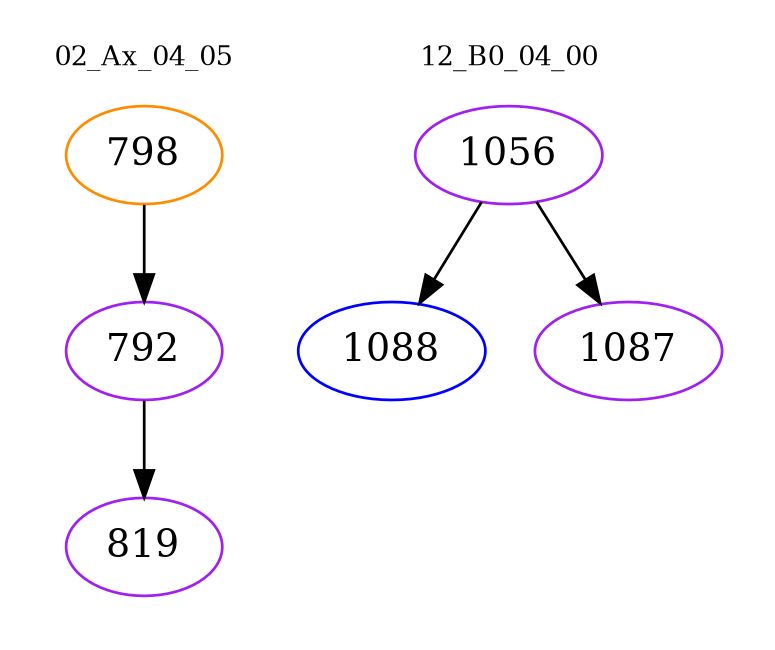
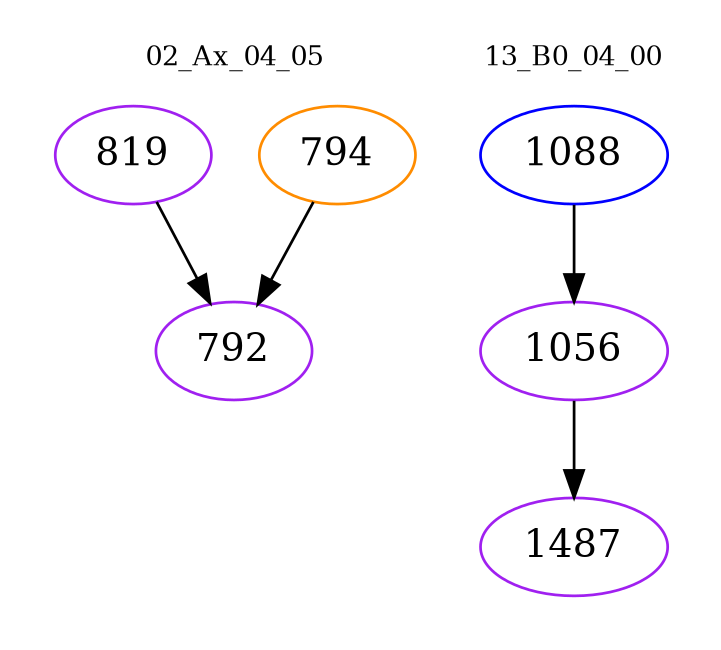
cluster "12_B0_04_00": label "12_B0_04_00" -> "13_B0_04_00"
node "798": label "798" -> "794"
edge "1056" -> "1088": reversed
node "1087": label "1087" -> "1487"
edge "792" -> "819": reversed
